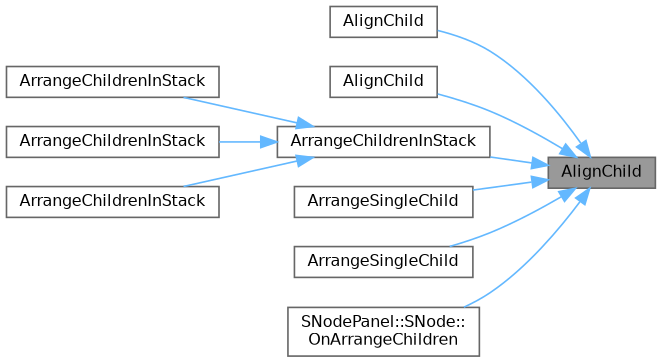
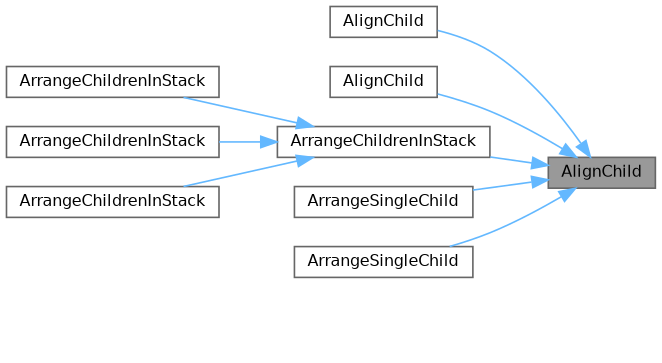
node "SNodePanel::SNode:: OnArrangeChildren": removed
